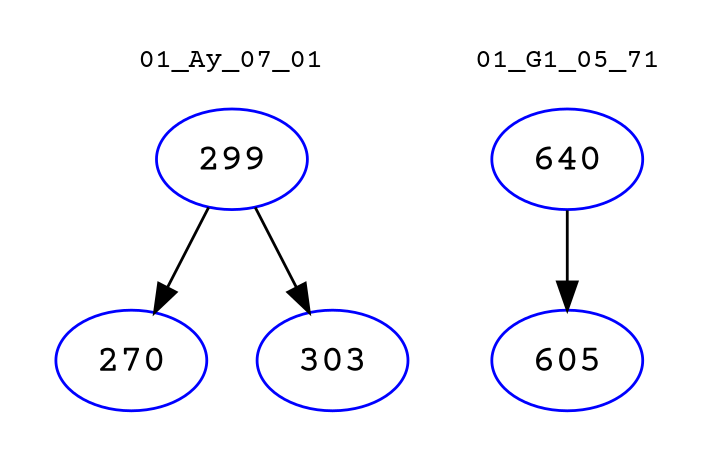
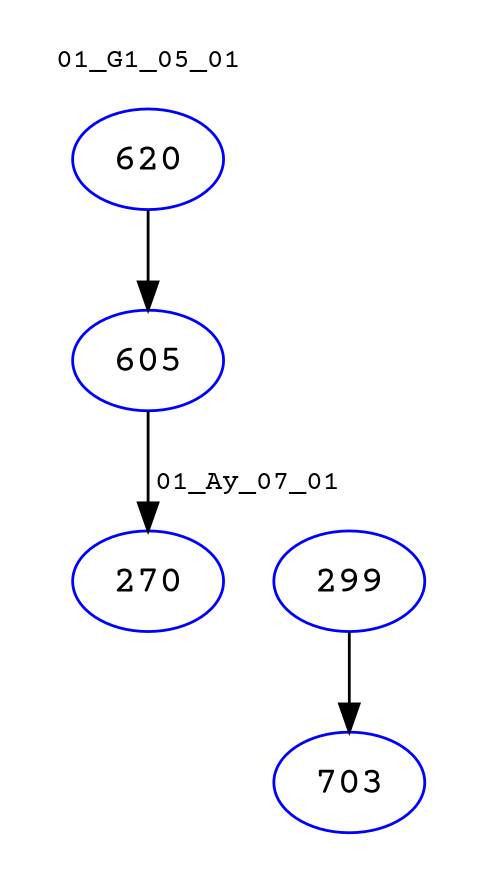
cluster "01_G1_05_71": label "01_G1_05_71" -> "01_G1_05_01"
node "640": label "640" -> "620"
edge "299" -> "270": now "605" -> "270"
node "303": label "303" -> "703"
